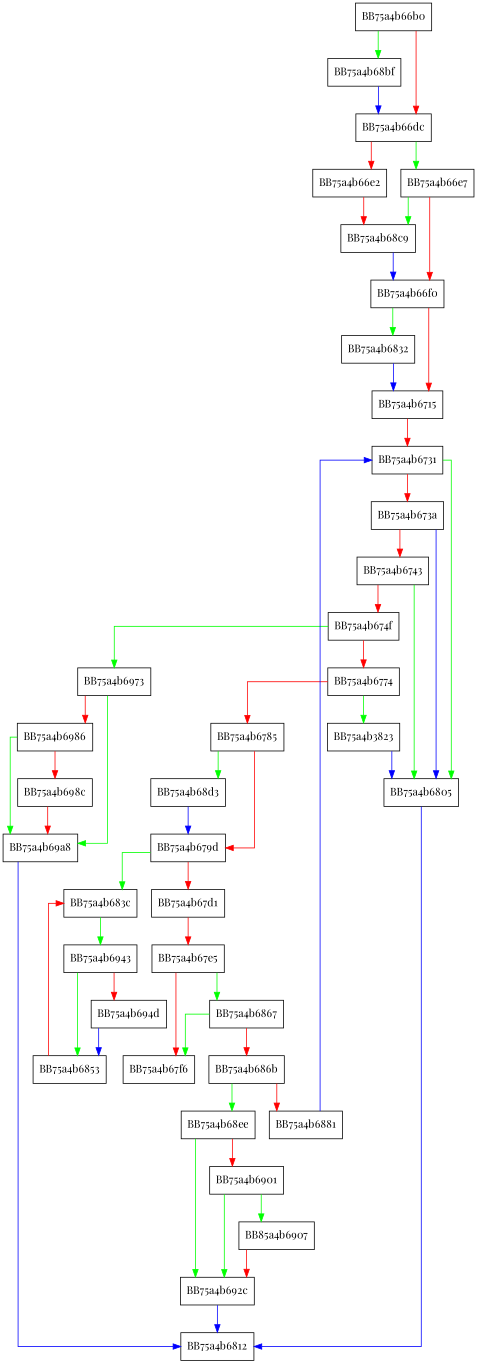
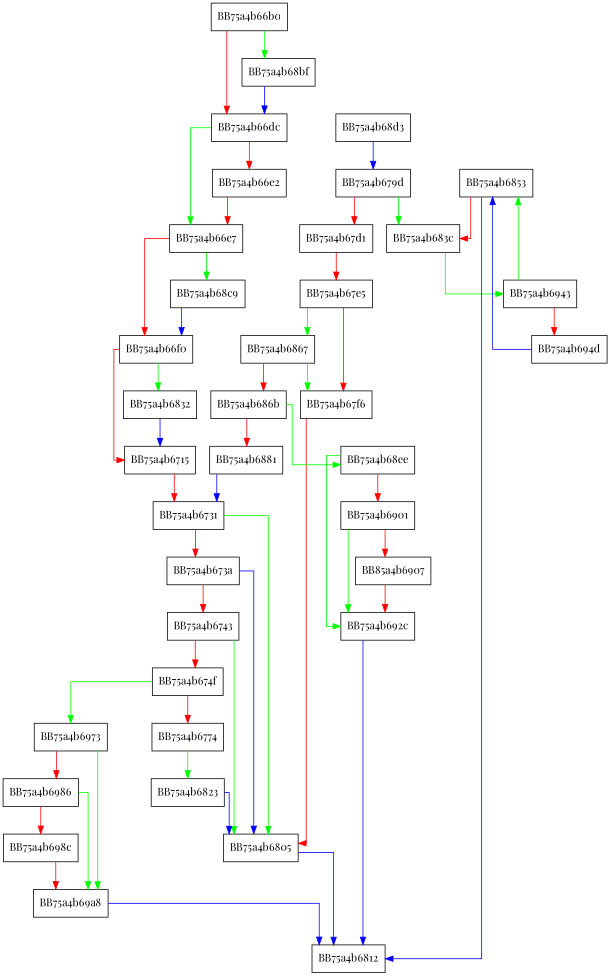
edge "BB75a4b66e2" -> "BB75a4b68c9": now "BB75a4b66e2" -> "BB75a4b66e7"
edge "BB75a4b6853" -> "BB75a4b6812": added
edge "BB75a4b67f6" -> "BB75a4b6805": added
node "BB75a4b6785": removed
node "BB75a4b3823": label "BB75a4b3823" -> "BB75a4b6823"
edge "BB75a4b6901" -> "BB85a4b6907": color green -> red
